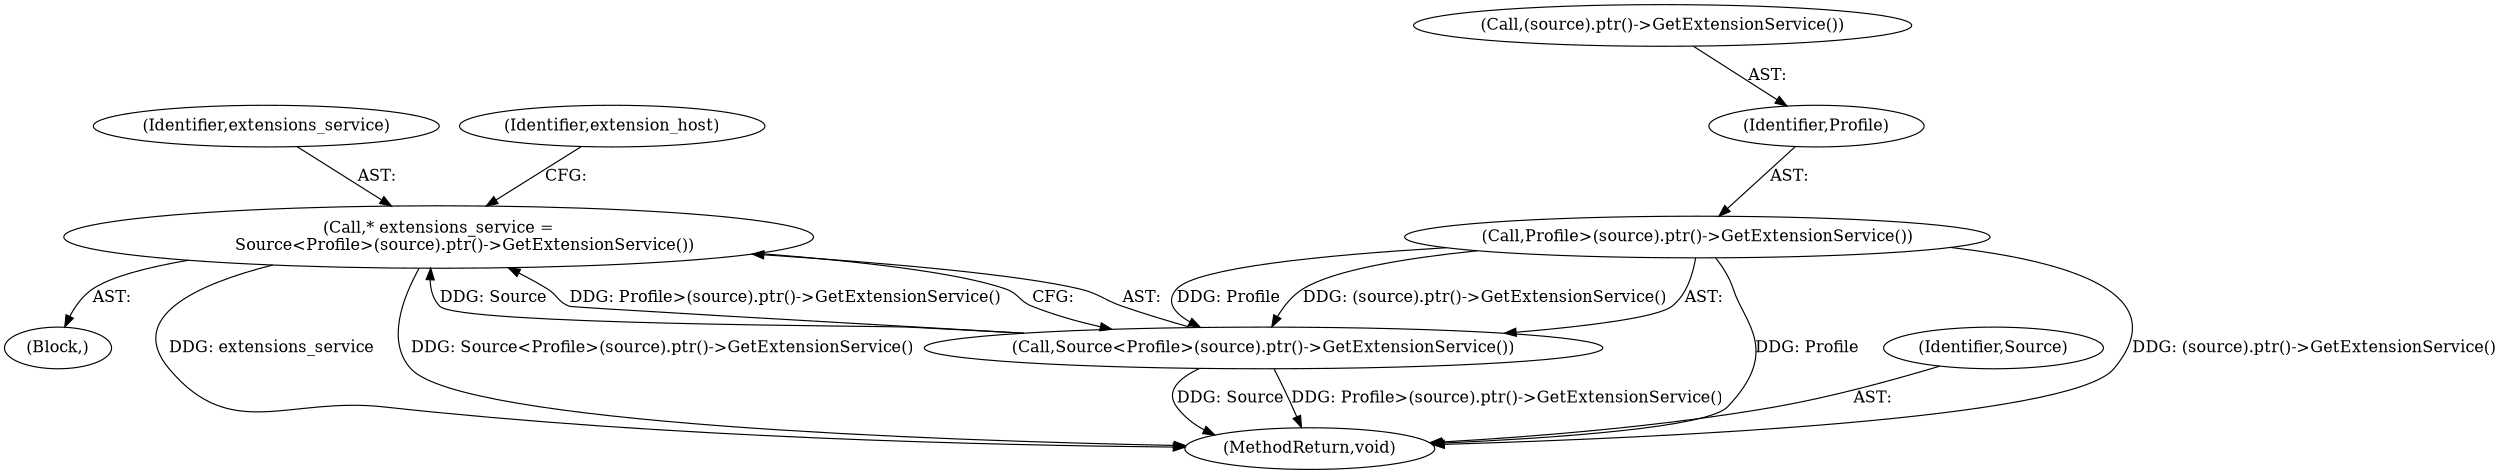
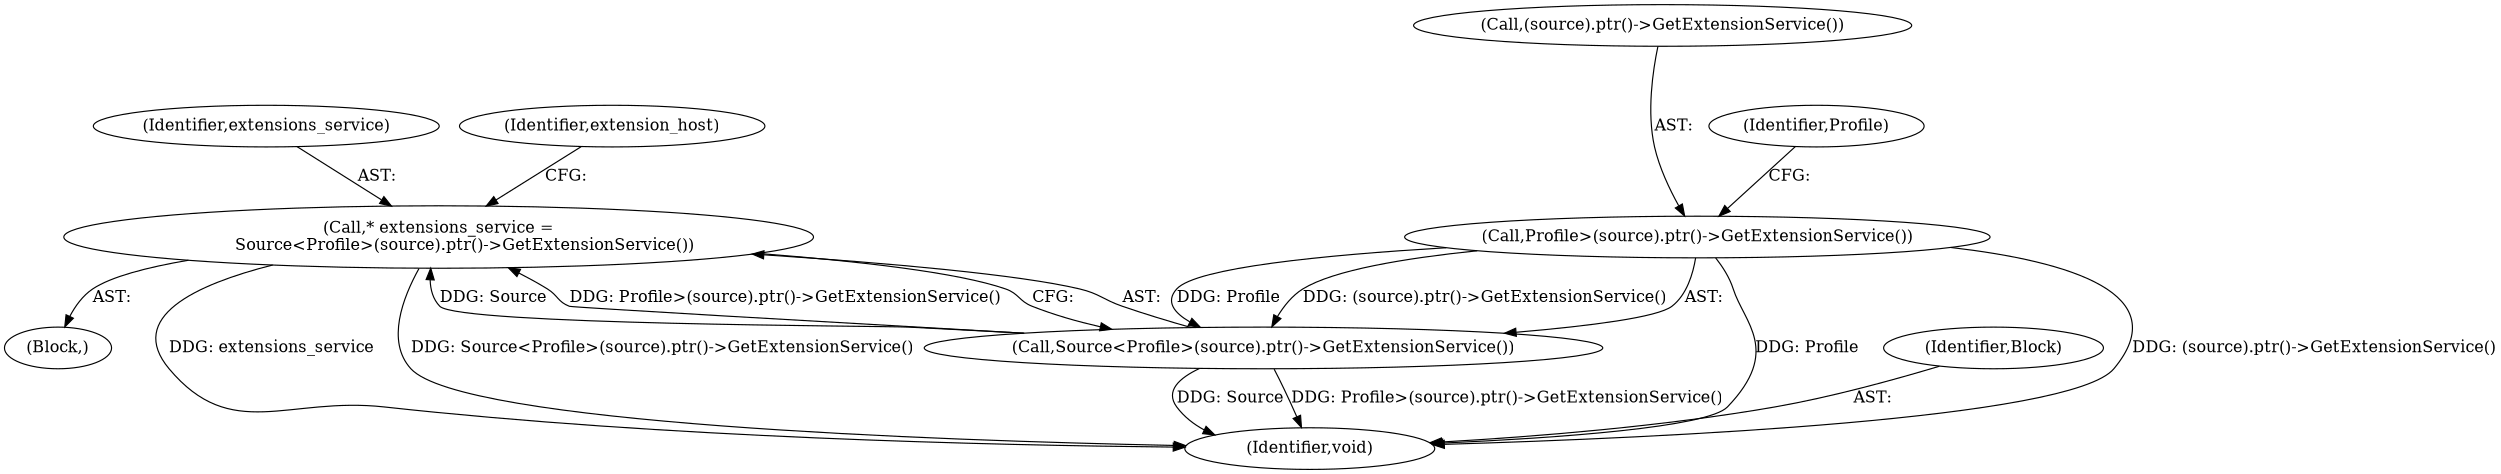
edge "(Call,(source).ptr()->GetExtensionService())" -> "(Identifier,Profile)": now "(Call,(source).ptr()->GetExtensionService())" -> "(Call,Profile>(source).ptr()->GetExtensionService())"
edge "(Identifier,Profile)" -> "(Call,Profile>(source).ptr()->GetExtensionService())": label "AST: " -> "CFG: "
node "(Identifier,Source)": label "(Identifier,Source)" -> "(Identifier,Block)"
node "(MethodReturn,void)": label "(MethodReturn,void)" -> "(Identifier,void)"
